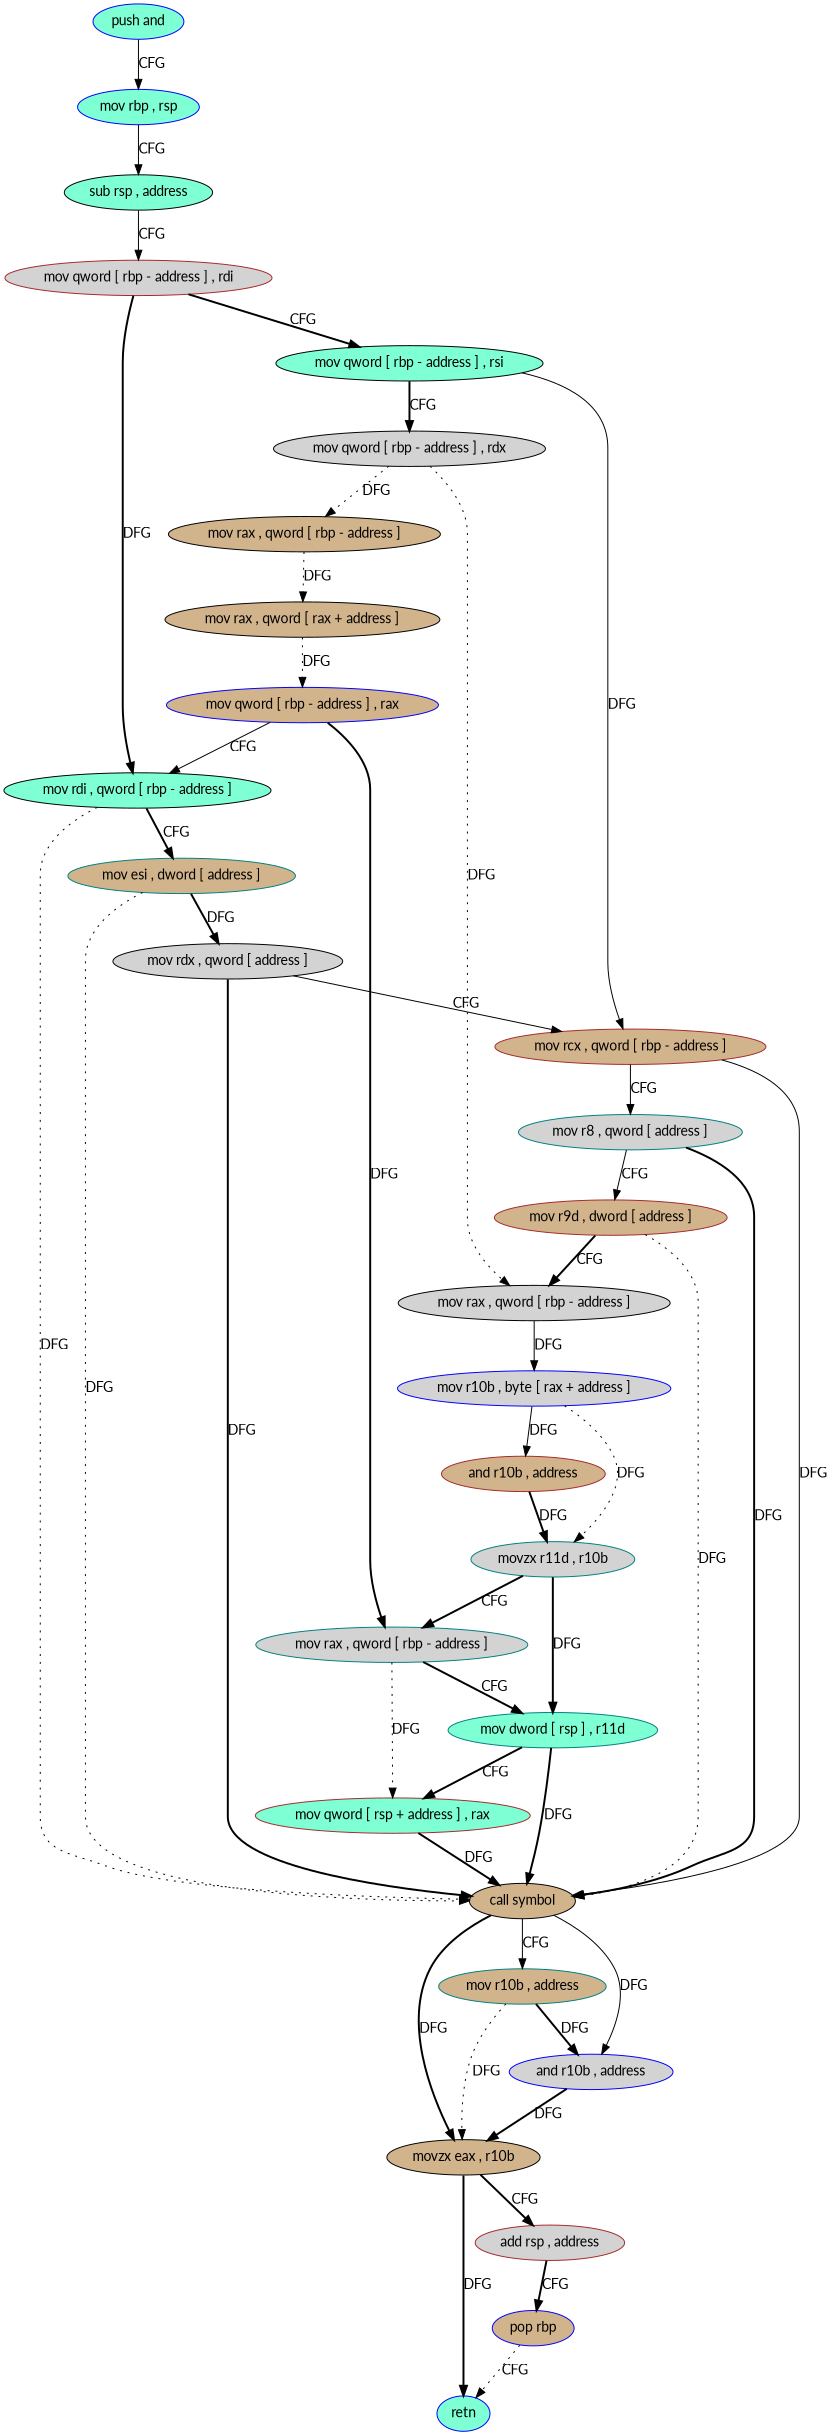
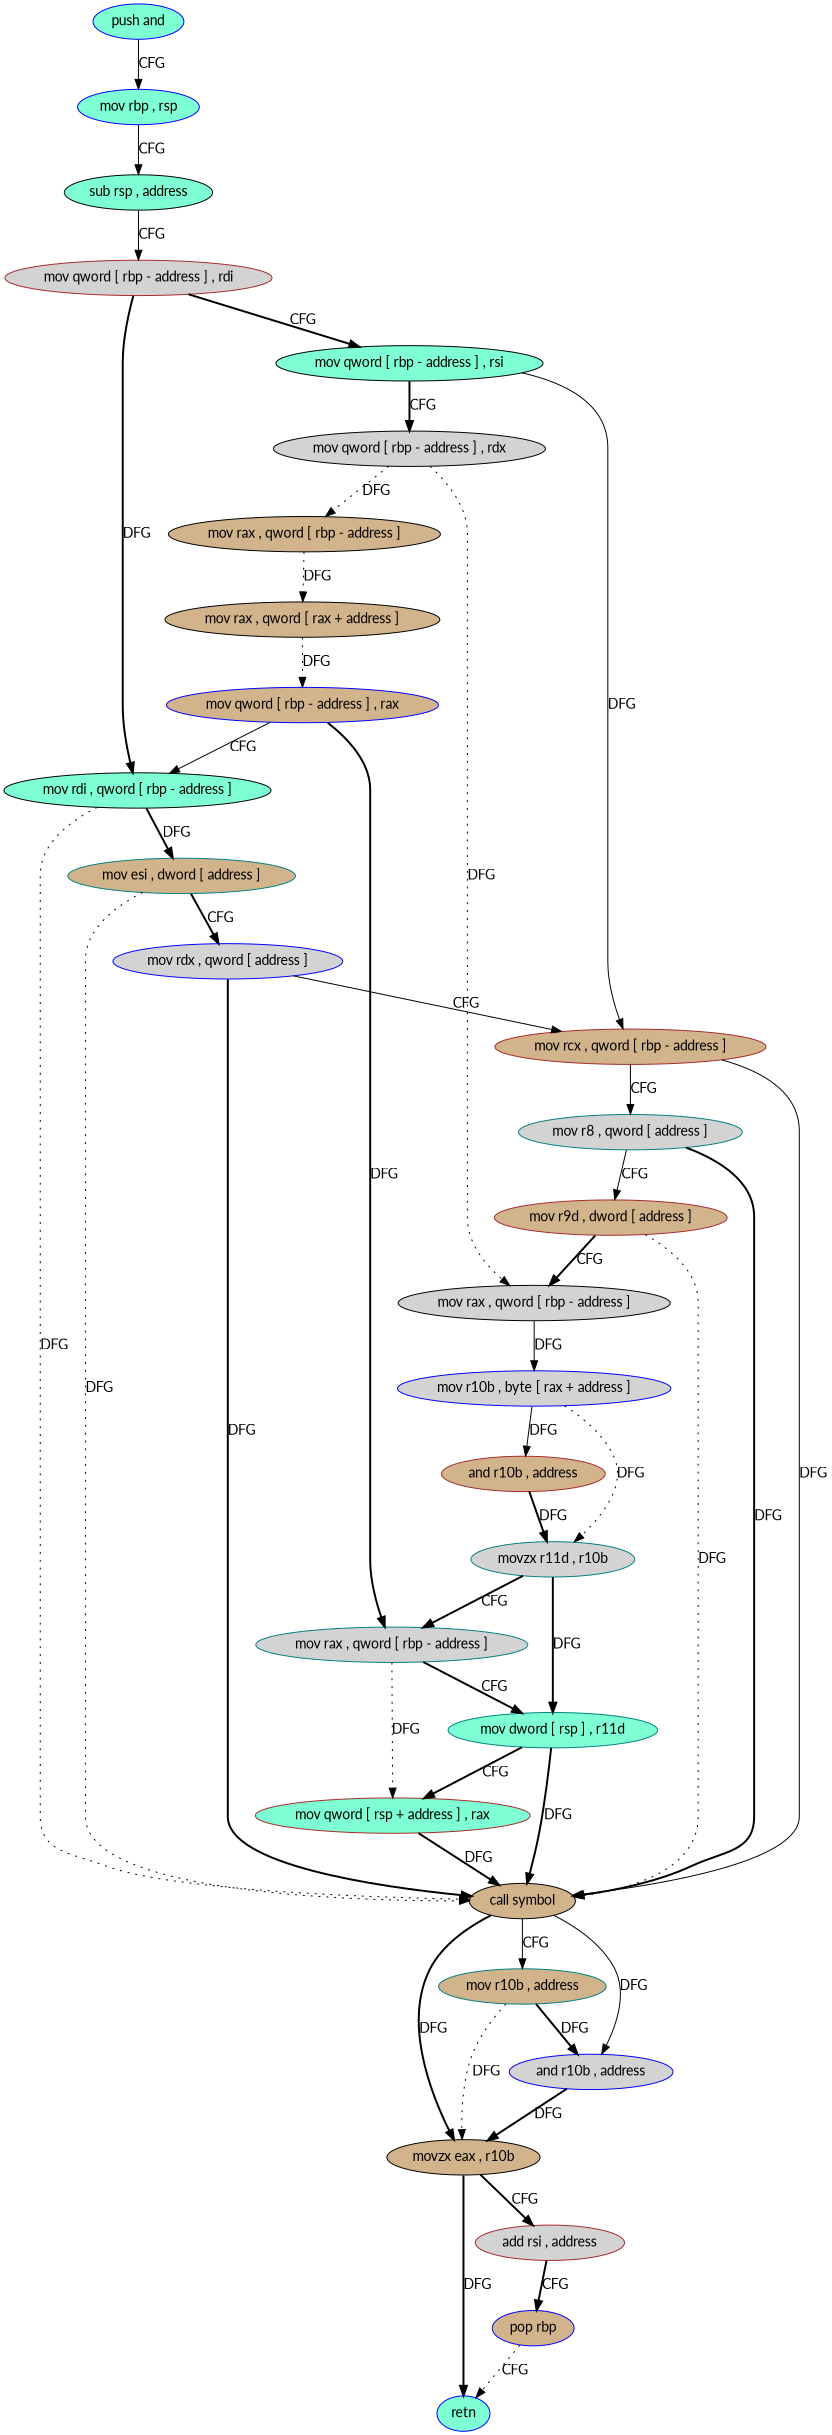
edge "mov rdi , qword [ rbp - address ]" -> "mov esi , dword [ address ]": label "CFG" -> "DFG"
edge "mov esi , dword [ address ]" -> "mov rdx , qword [ address ]": label "DFG" -> "CFG"
node "mov rdx , qword [ address ]": color black -> blue
node "add rsp , address": label "add rsp , address" -> "add rsi , address"
